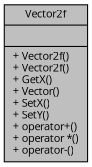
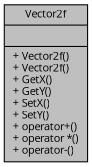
node "Vector2f": text "+ Vector()" -> "+ GetY()"
